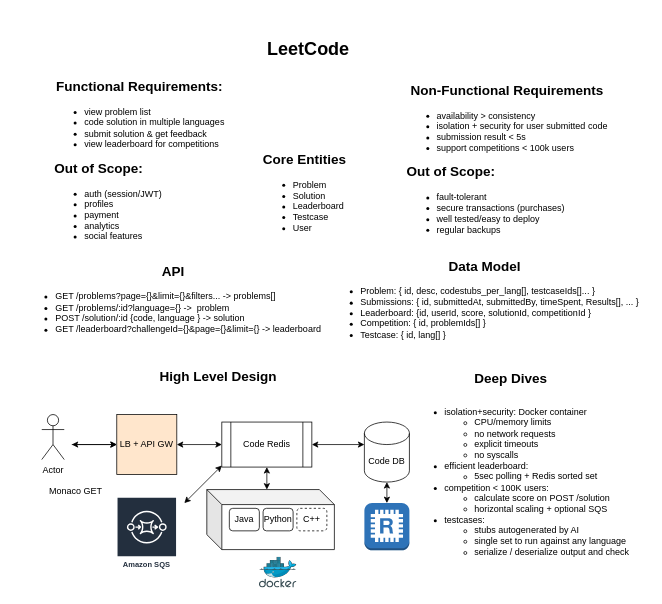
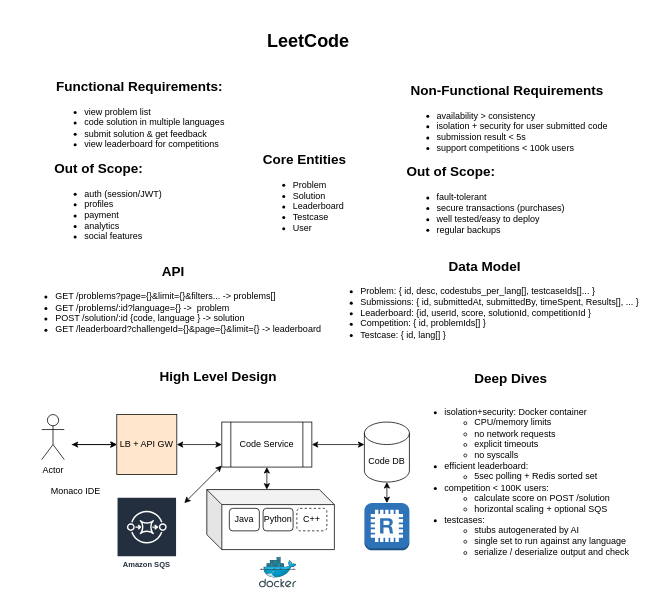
node "LeetCode": moved (308, 49) -> (308, 42)
node "Code Redis": label "Code Redis" -> "Code Service"
node "Monaco GET": label "Monaco GET" -> "Monaco IDE"
